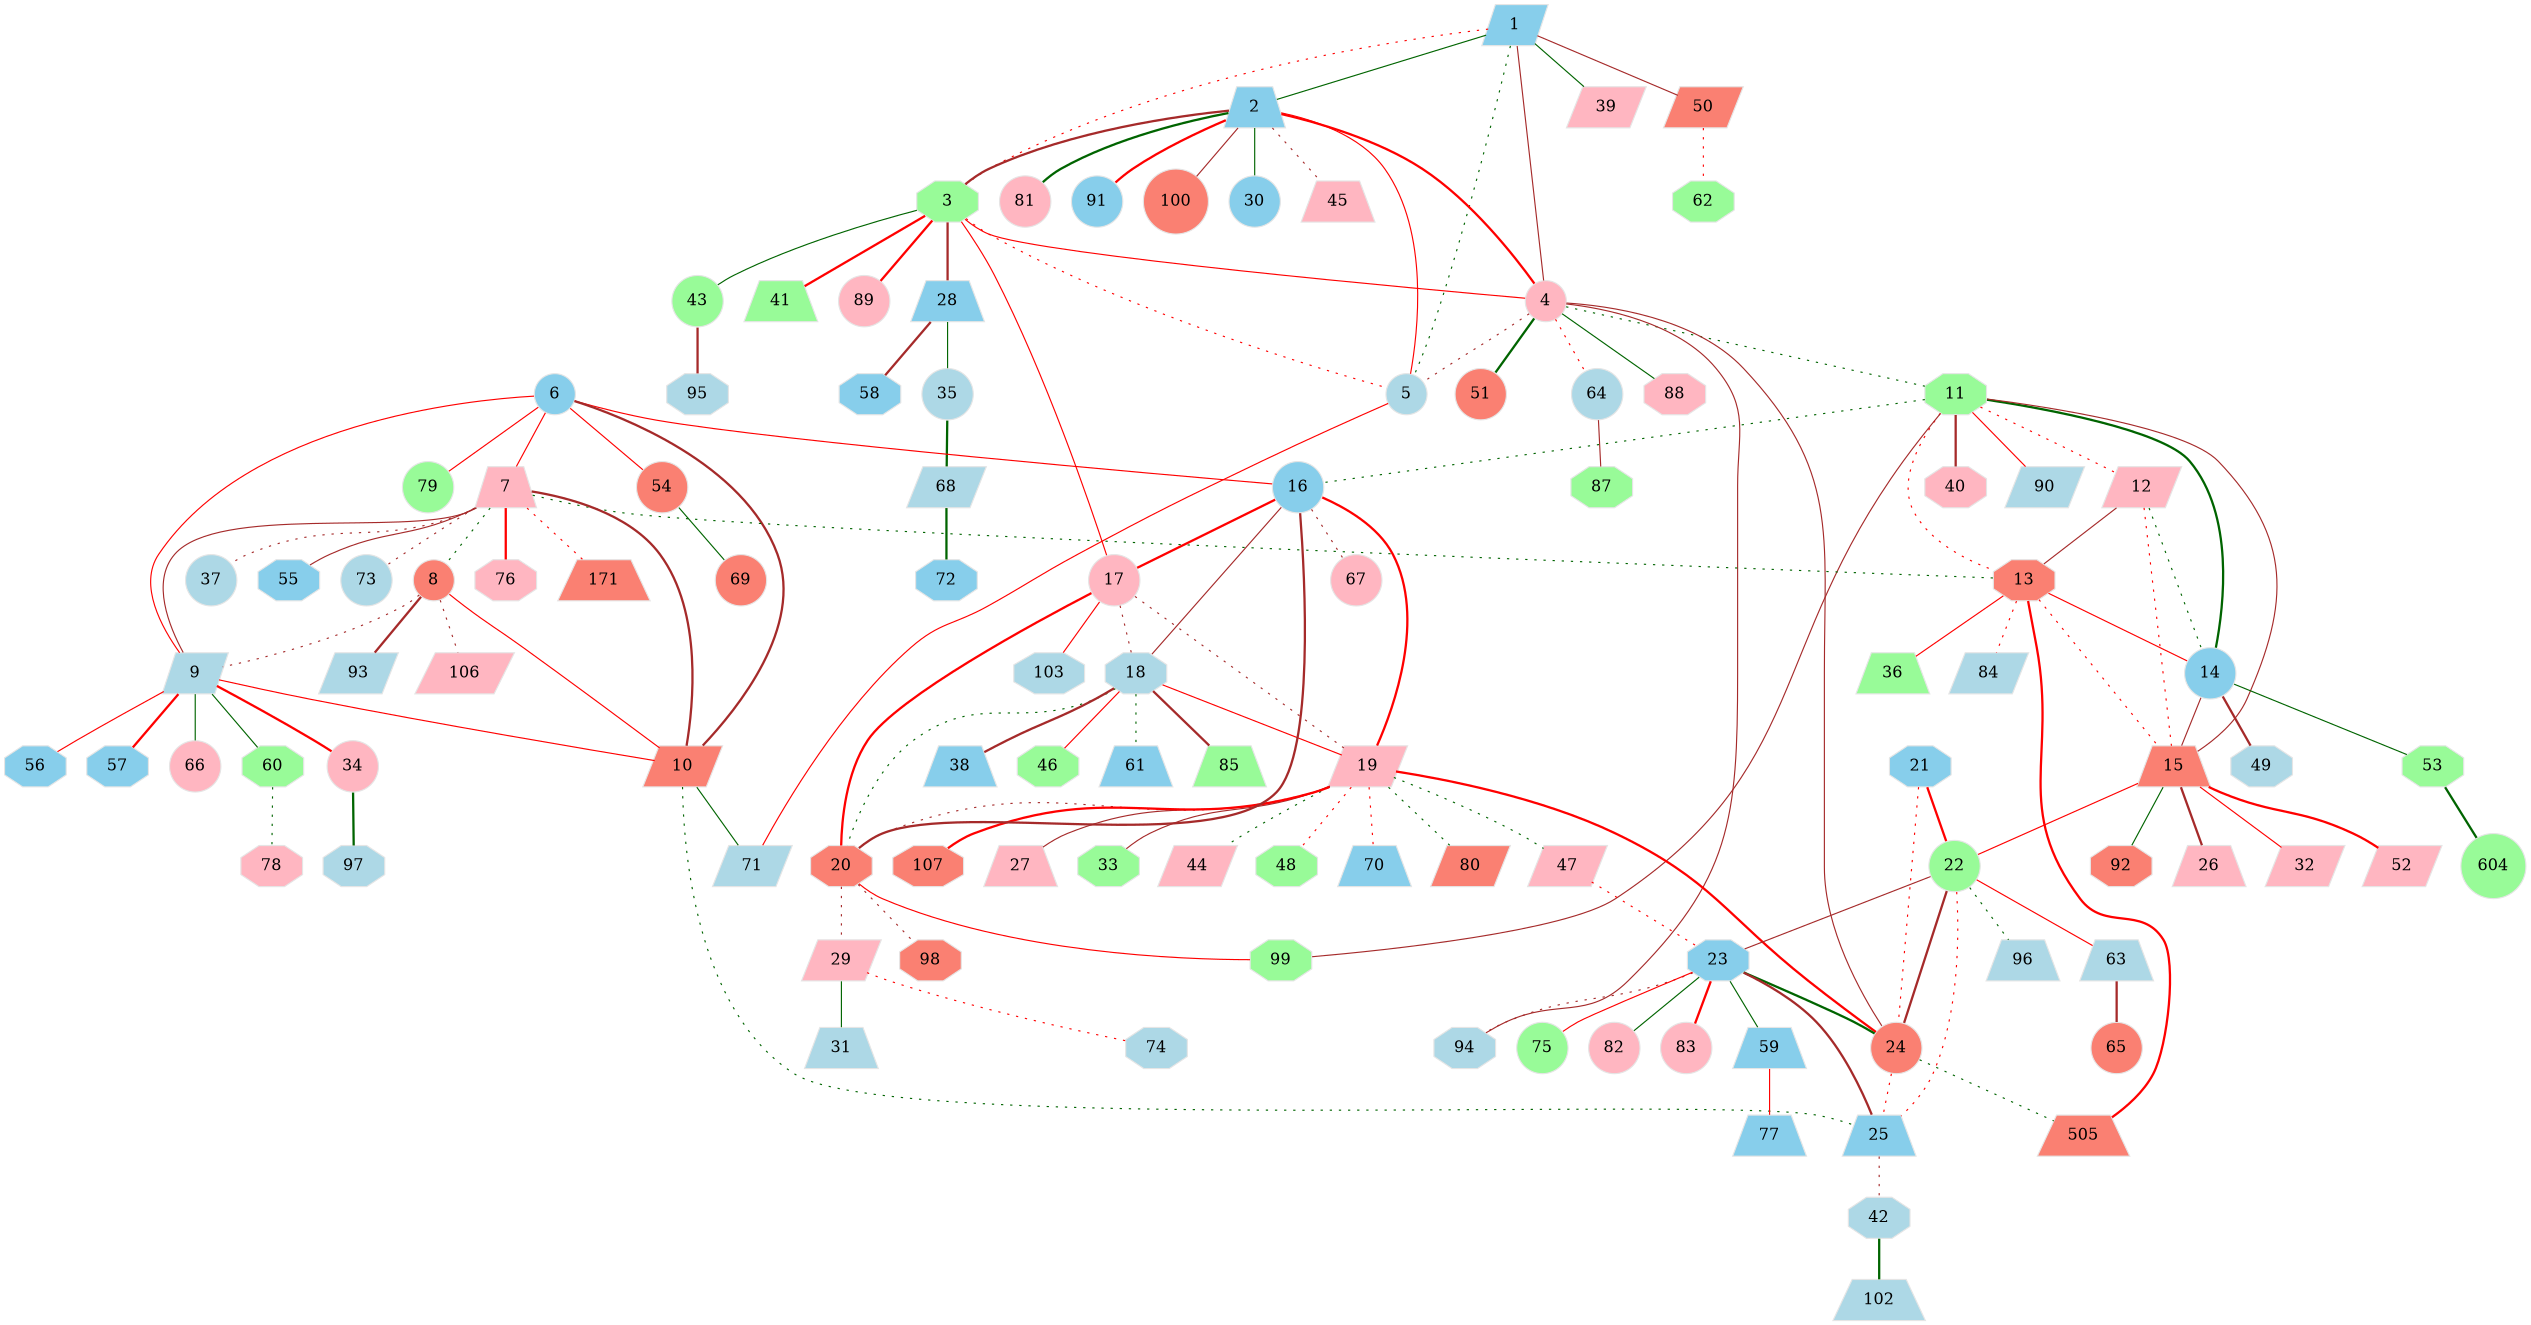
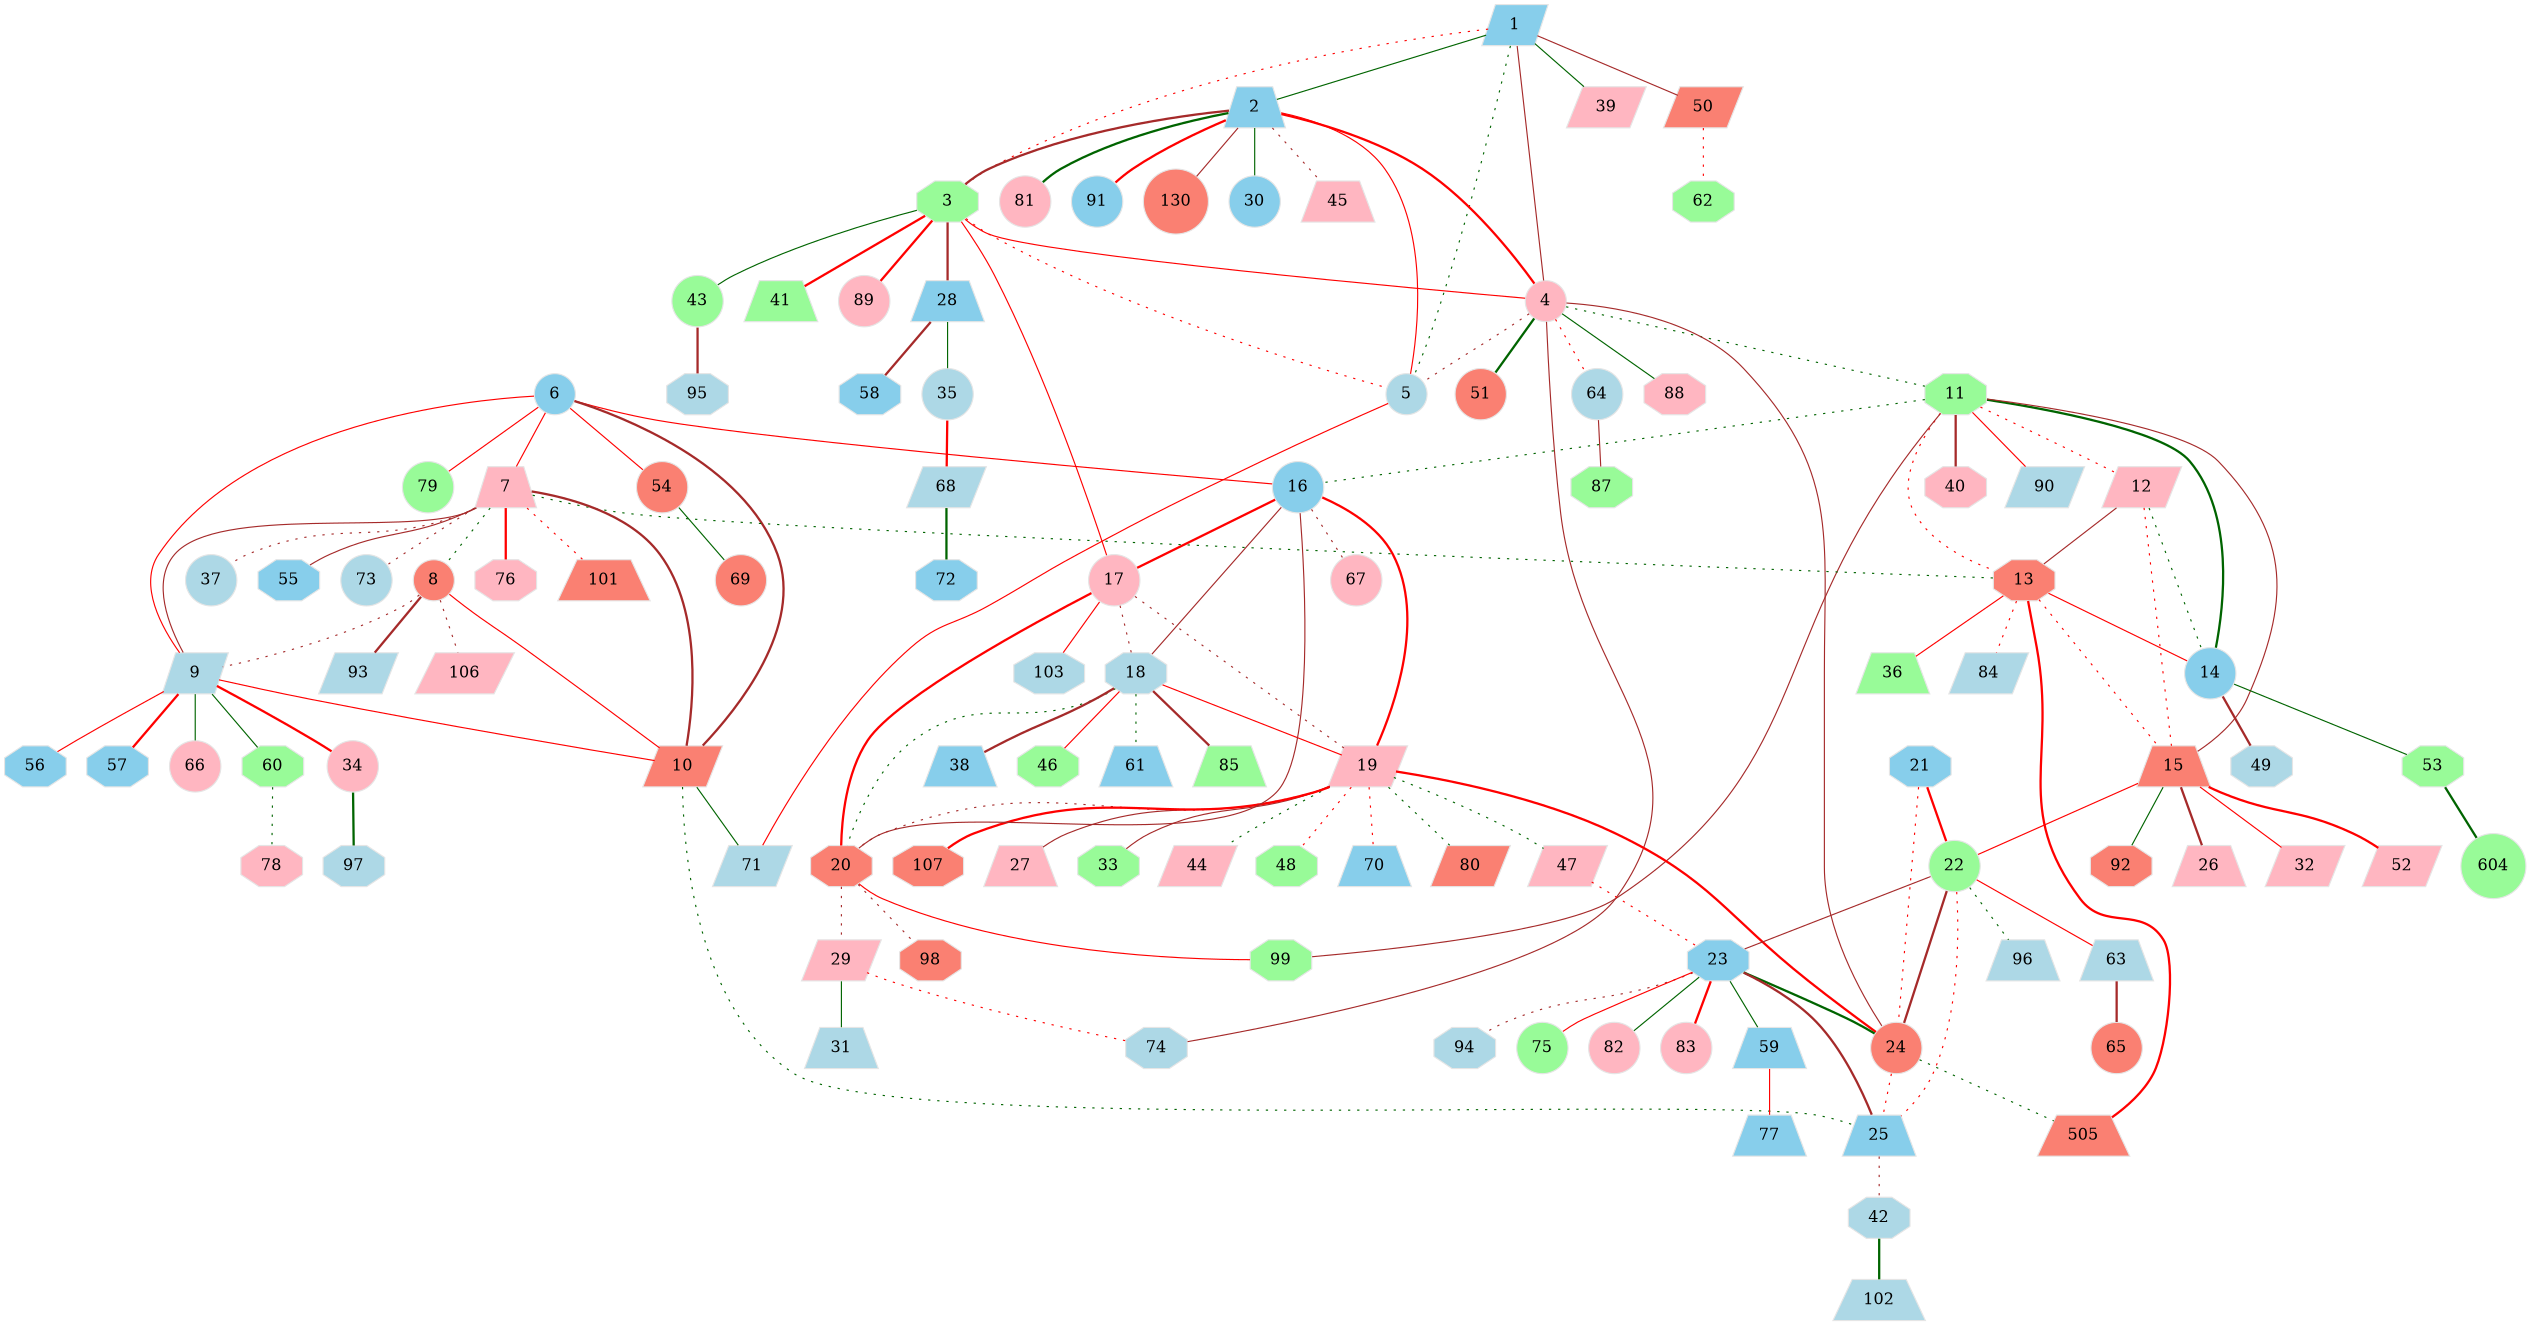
node "100": label "100" -> "130"
edge "35" -- "68": color darkgreen -> red
node "171": label "171" -> "101"
edge "4" -- "94": now "4" -- "74"
edge "14" -- "15": removed
edge "16" -- "20": style bold -> solid
